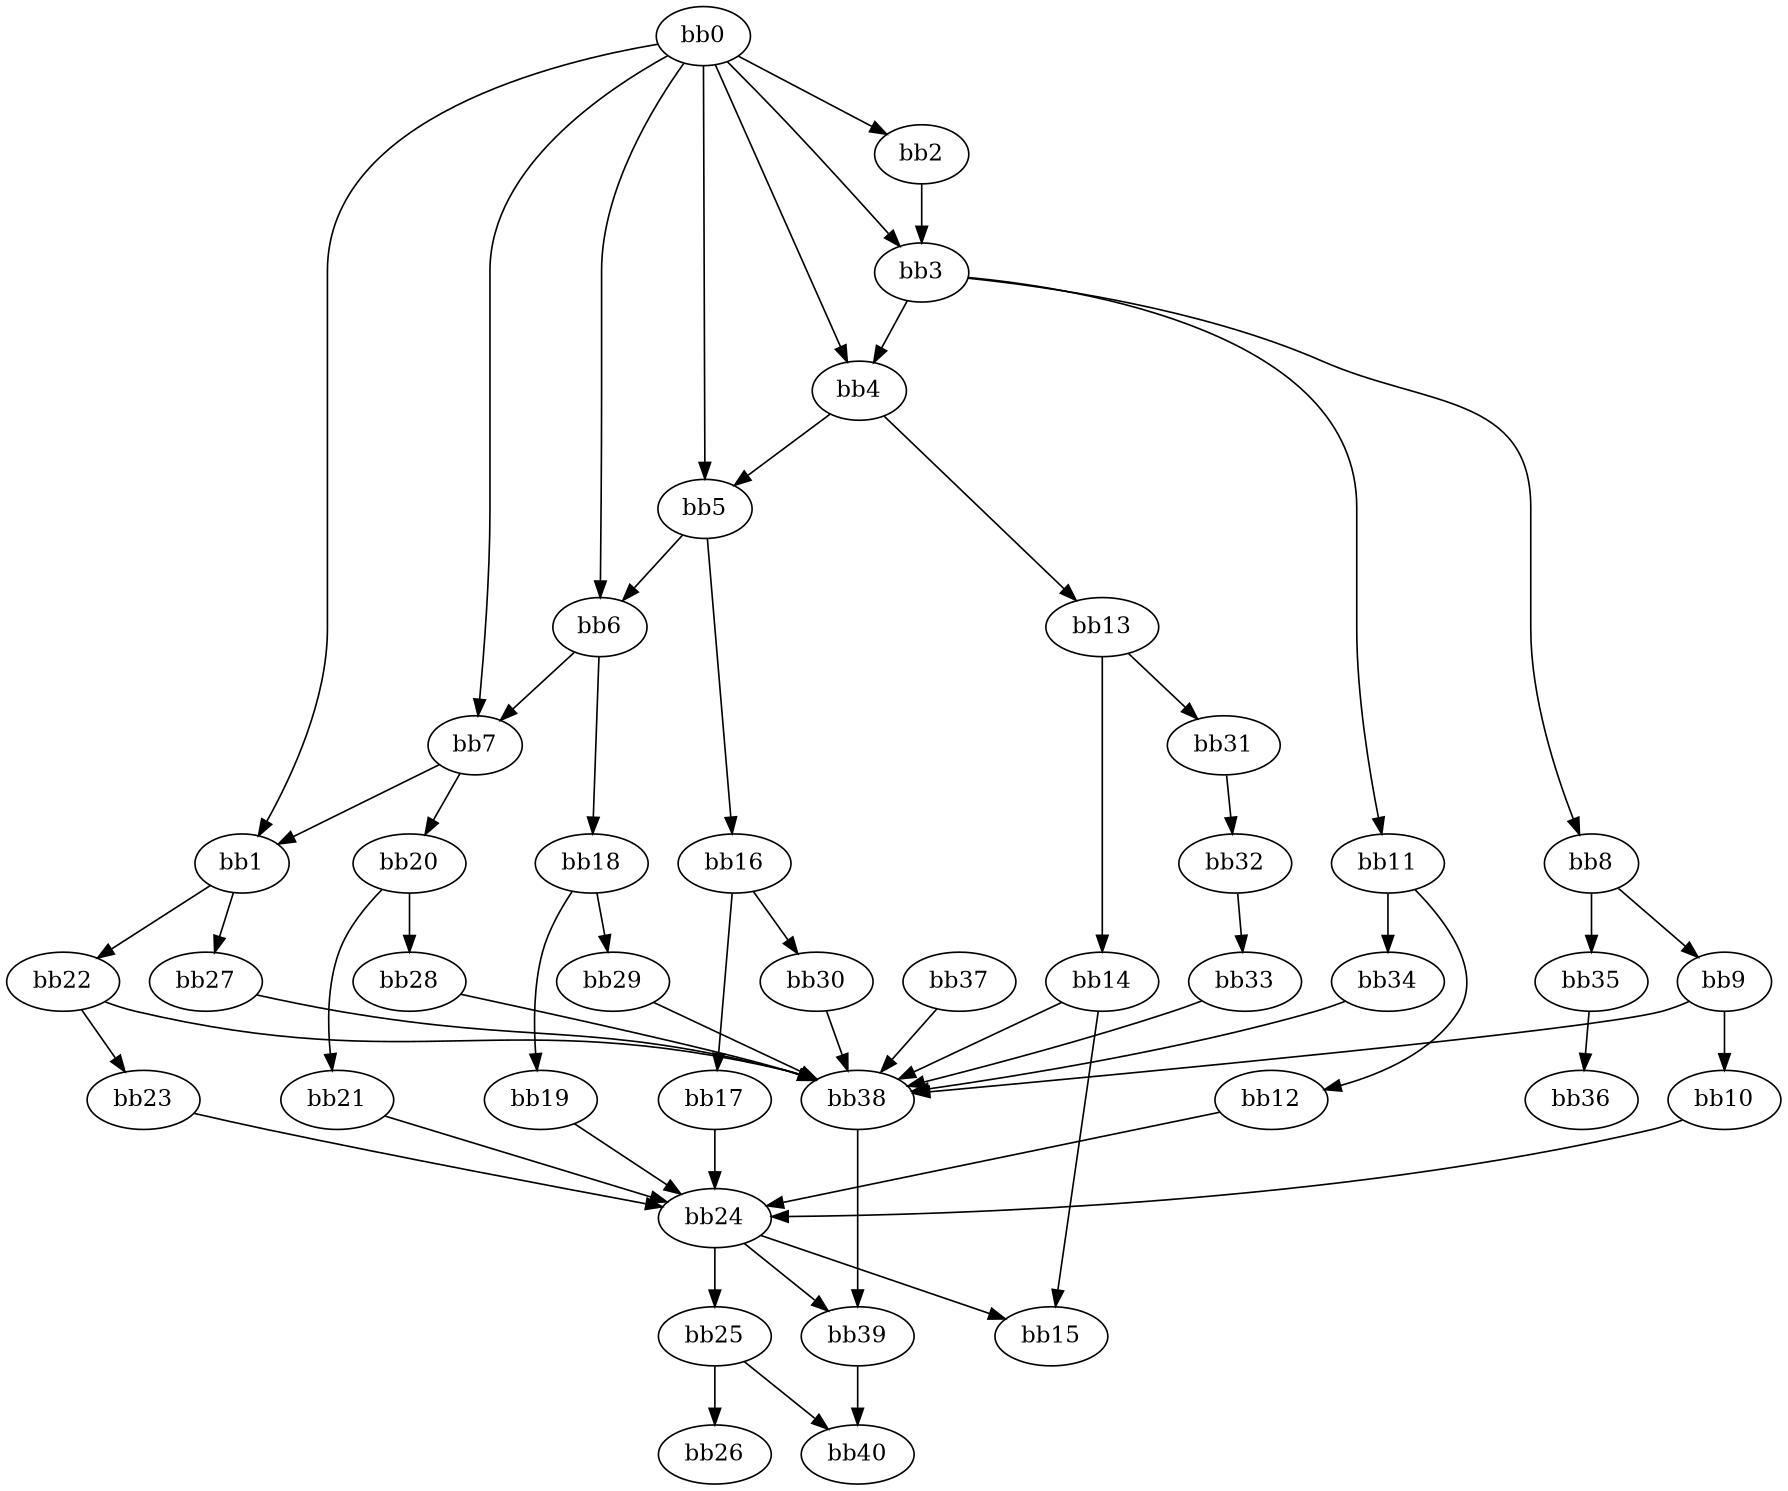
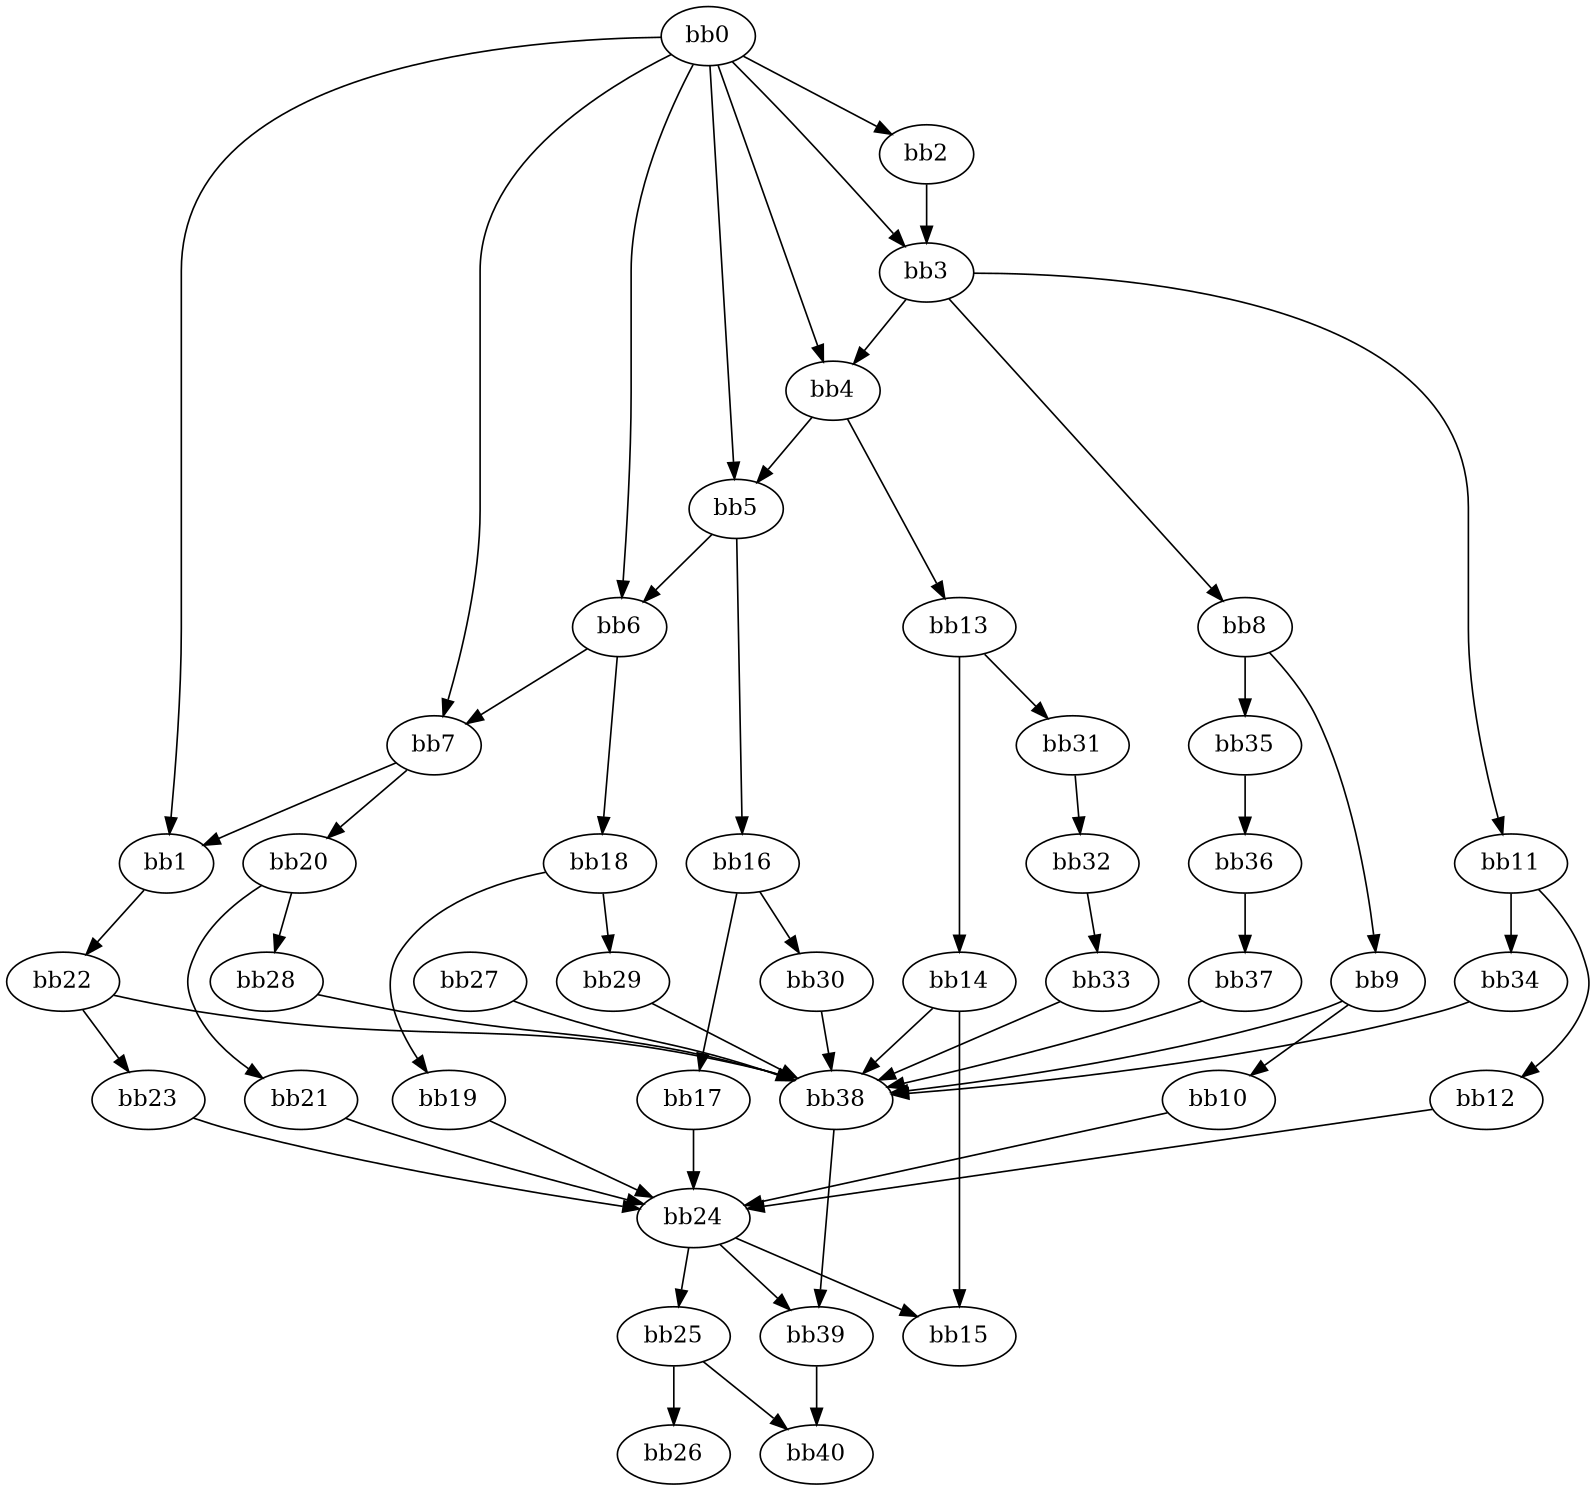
edge "bb1" -> "bb27": removed
edge "bb36" -> "bb37": added
